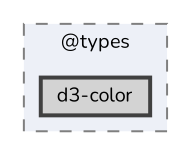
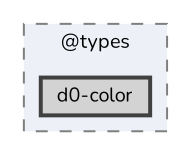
node "d3-color": label "d3-color" -> "d0-color"
